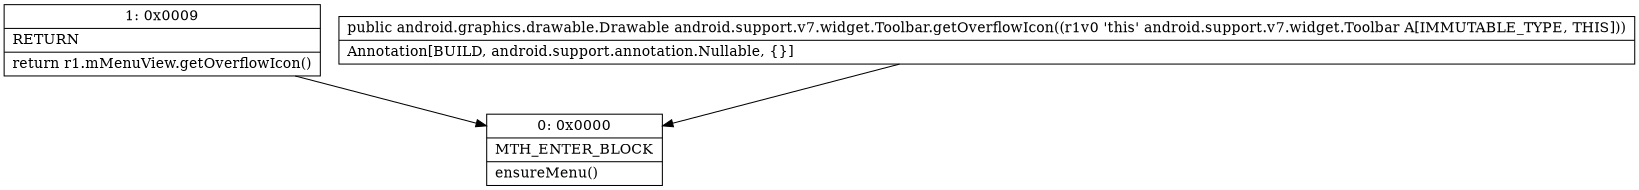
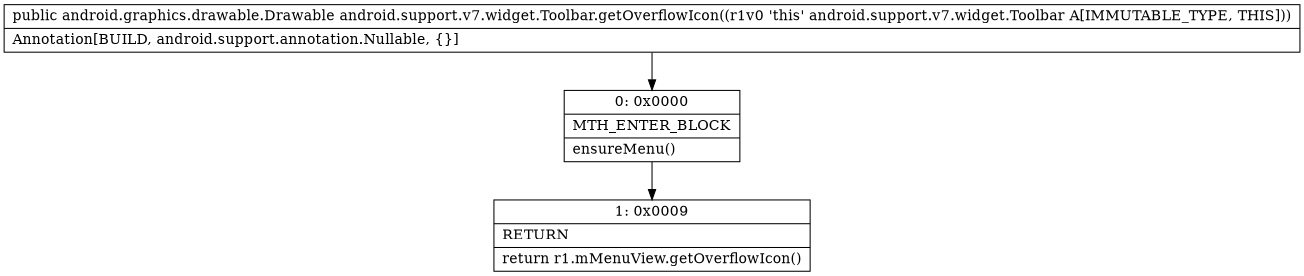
edge "1: 0x0009" -> "0: 0x0000": reversed
